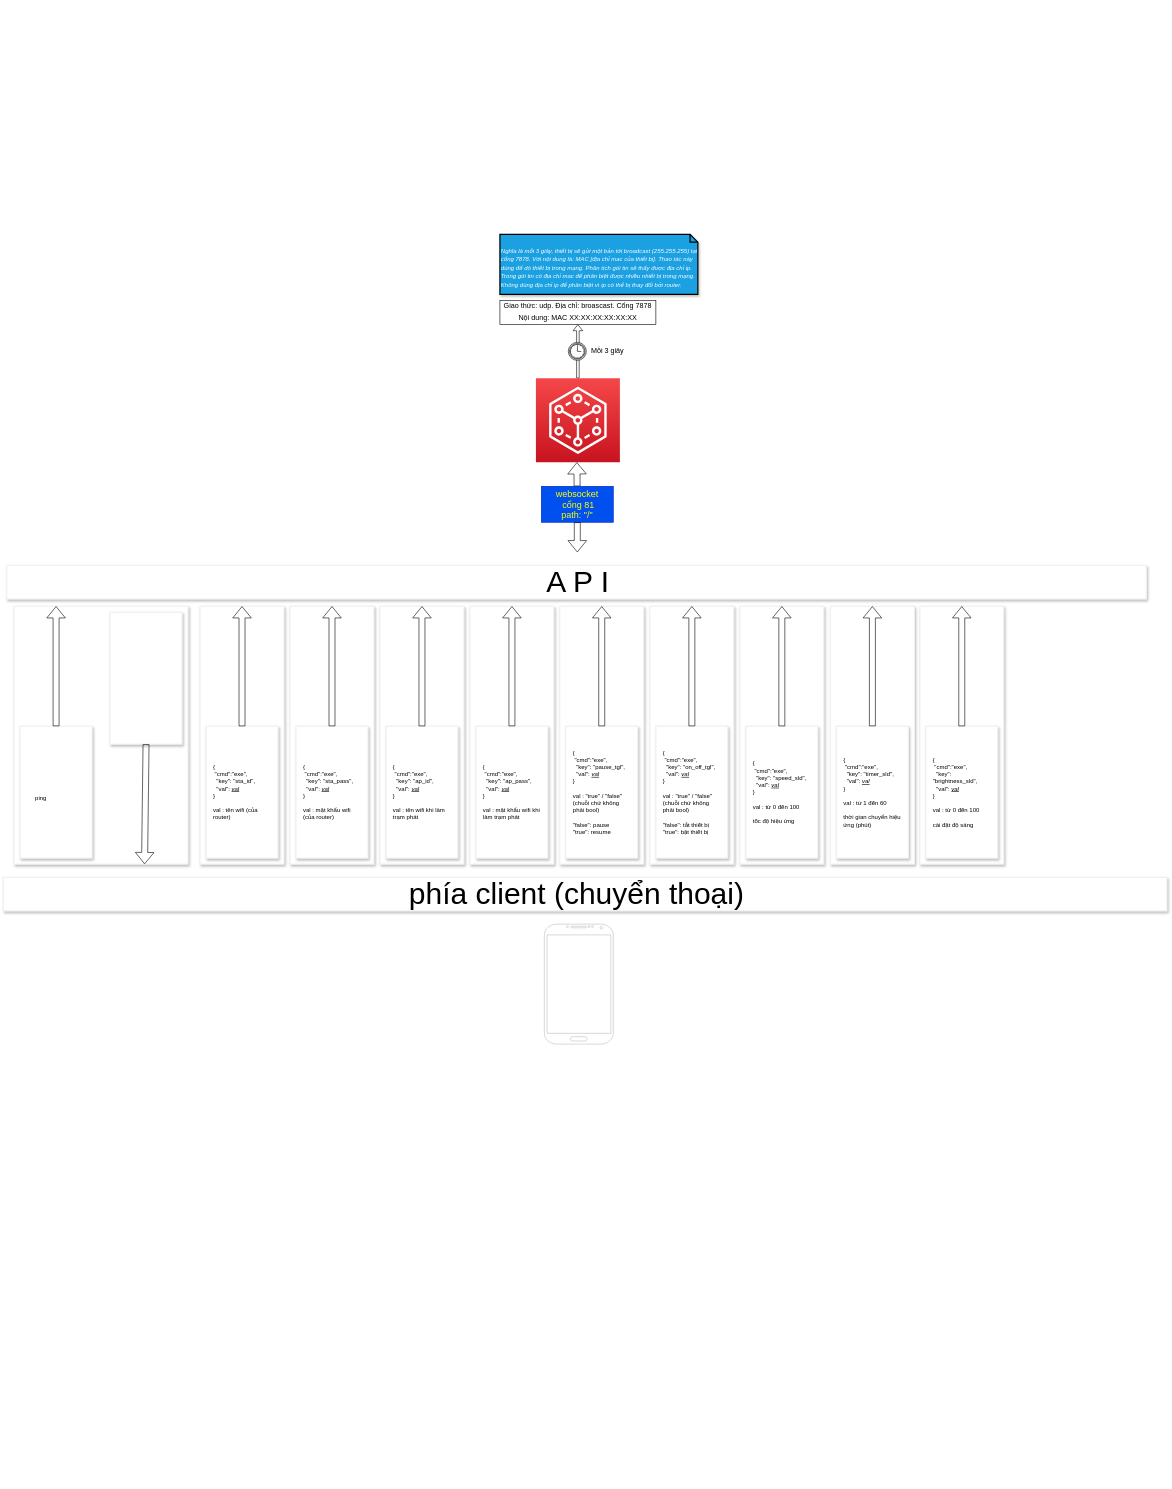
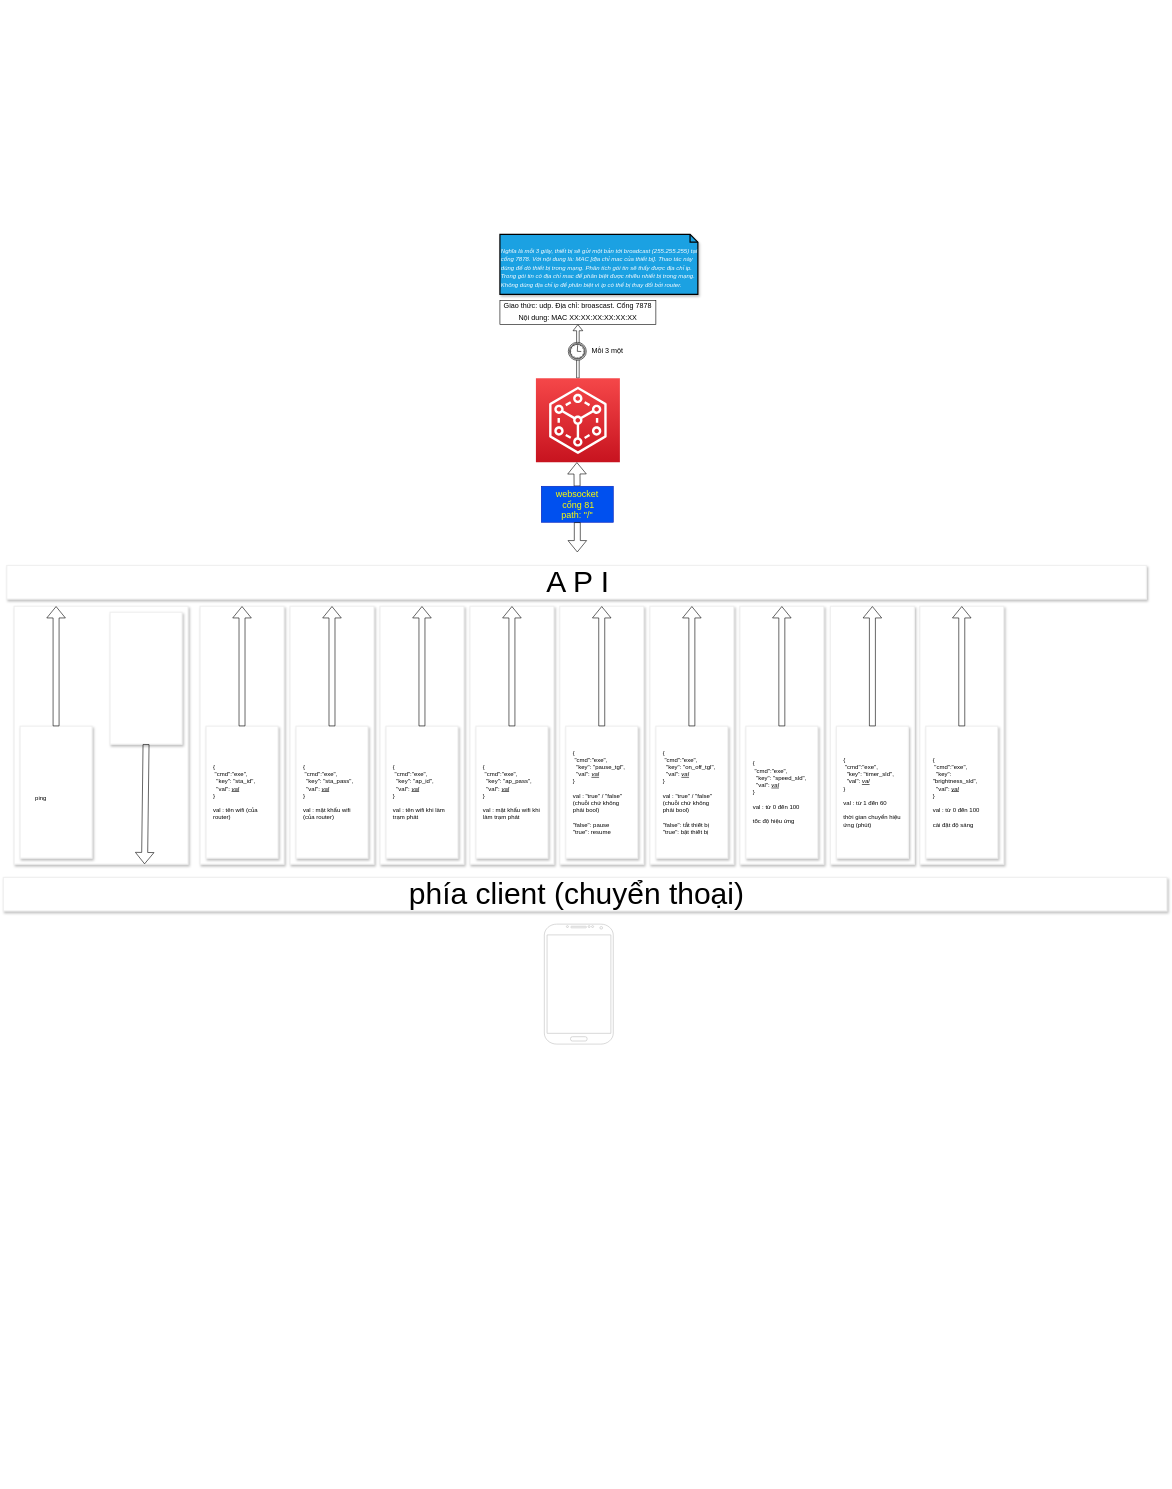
node "Mỗi 3 giây": label "Mỗi 3 giây" -> "Mỗi 3 một"
